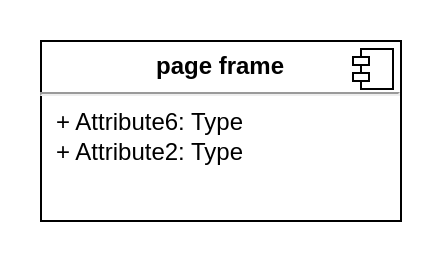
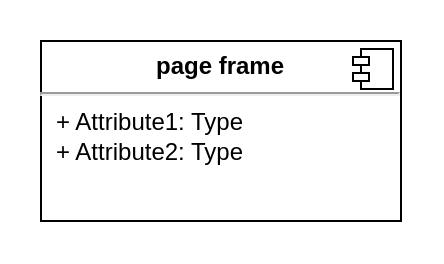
node "page frame + Attribute6: Type + Attribute2: Type": label "page frame + Attribute6: Type + Attribute2: Type" -> "page frame + Attribute1: Type + Attribute2: Type"
